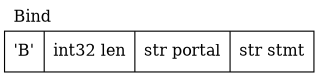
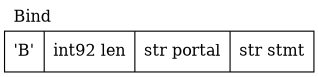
node "'B'": text "int32 len" -> "int92 len"
